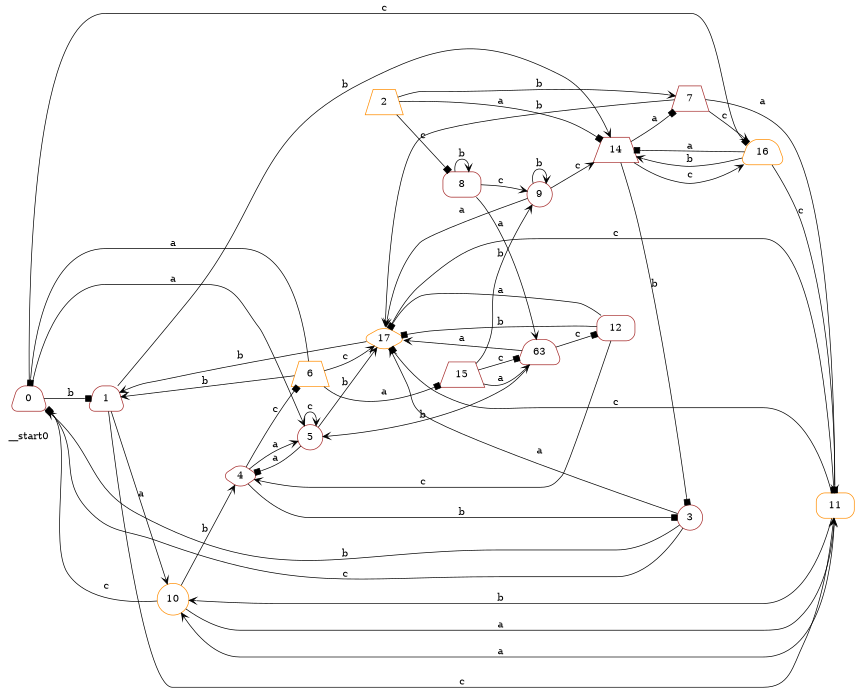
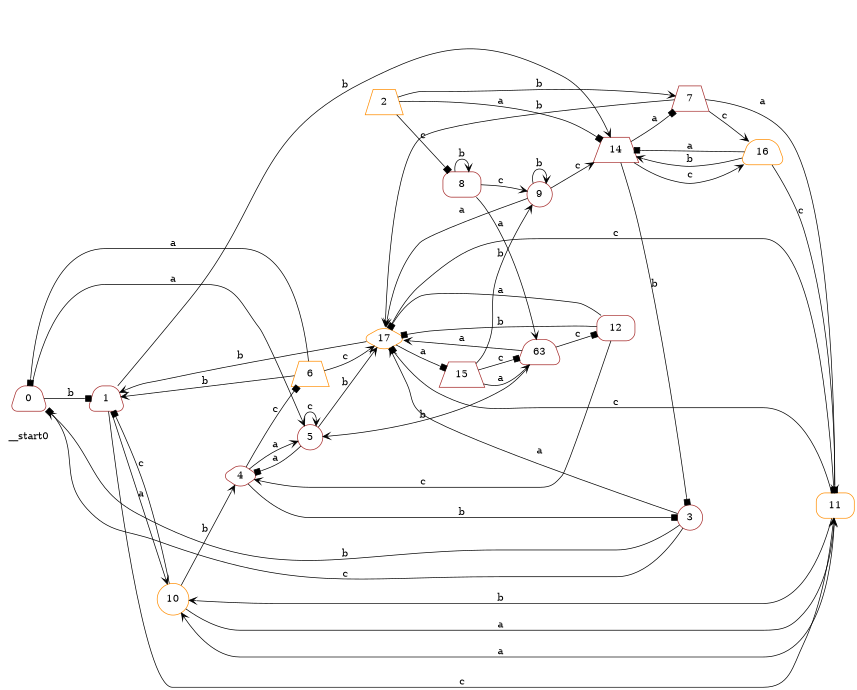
edge "0" -> "16": removed, label "c"
edge "6" -> "15": now "17" -> "15"
edge "10" -> "0": now "10" -> "1"
